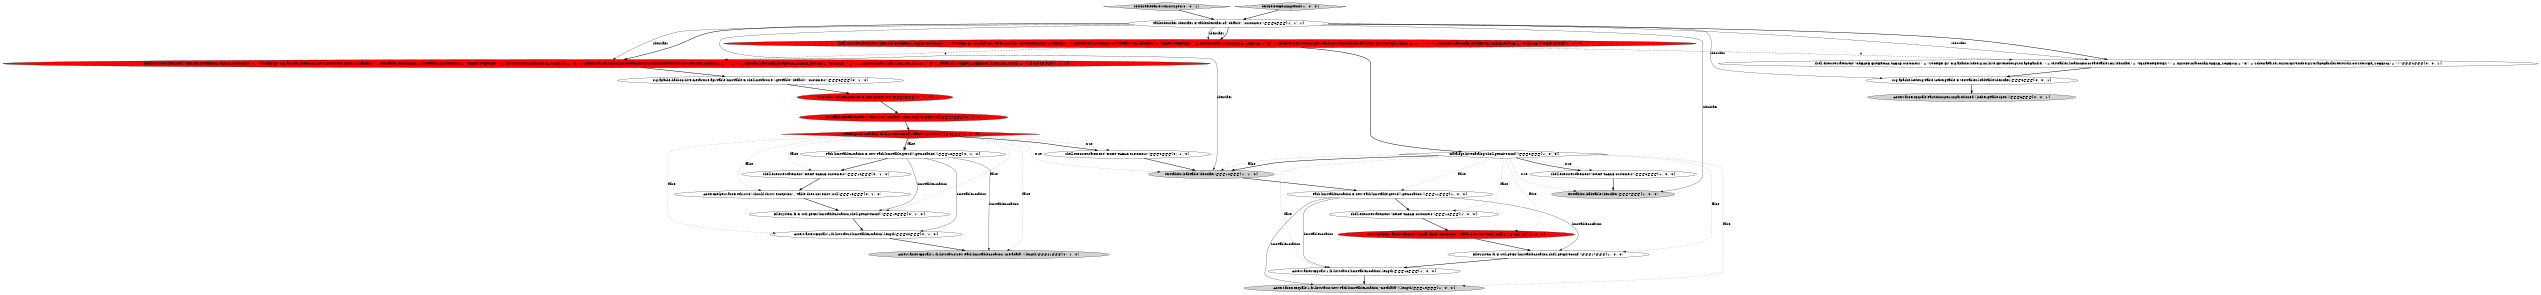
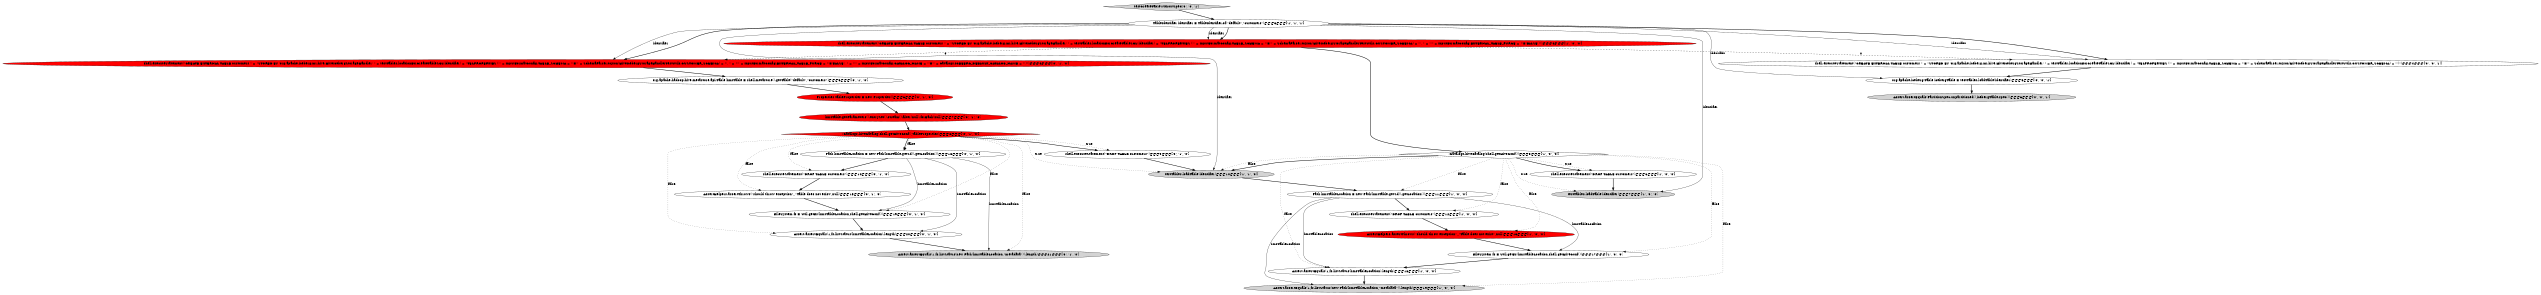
node "testDeleteBackingTable['1', '0', '0']": removed
